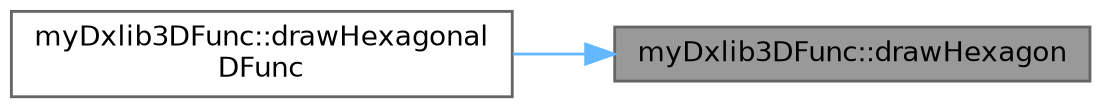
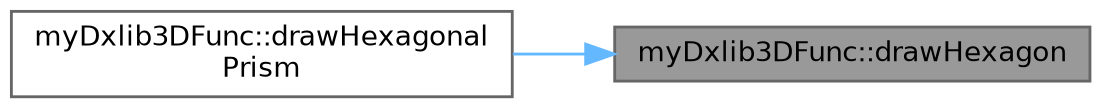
node "myDxlib3DFunc::drawHexagonal DFunc": label "myDxlib3DFunc::drawHexagonal DFunc" -> "myDxlib3DFunc::drawHexagonal Prism"
